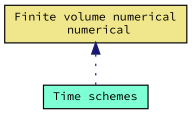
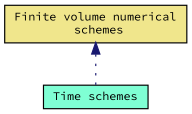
node "Finite volume numerical numerical": label "Finite volume numerical numerical" -> "Finite volume numerical schemes"
